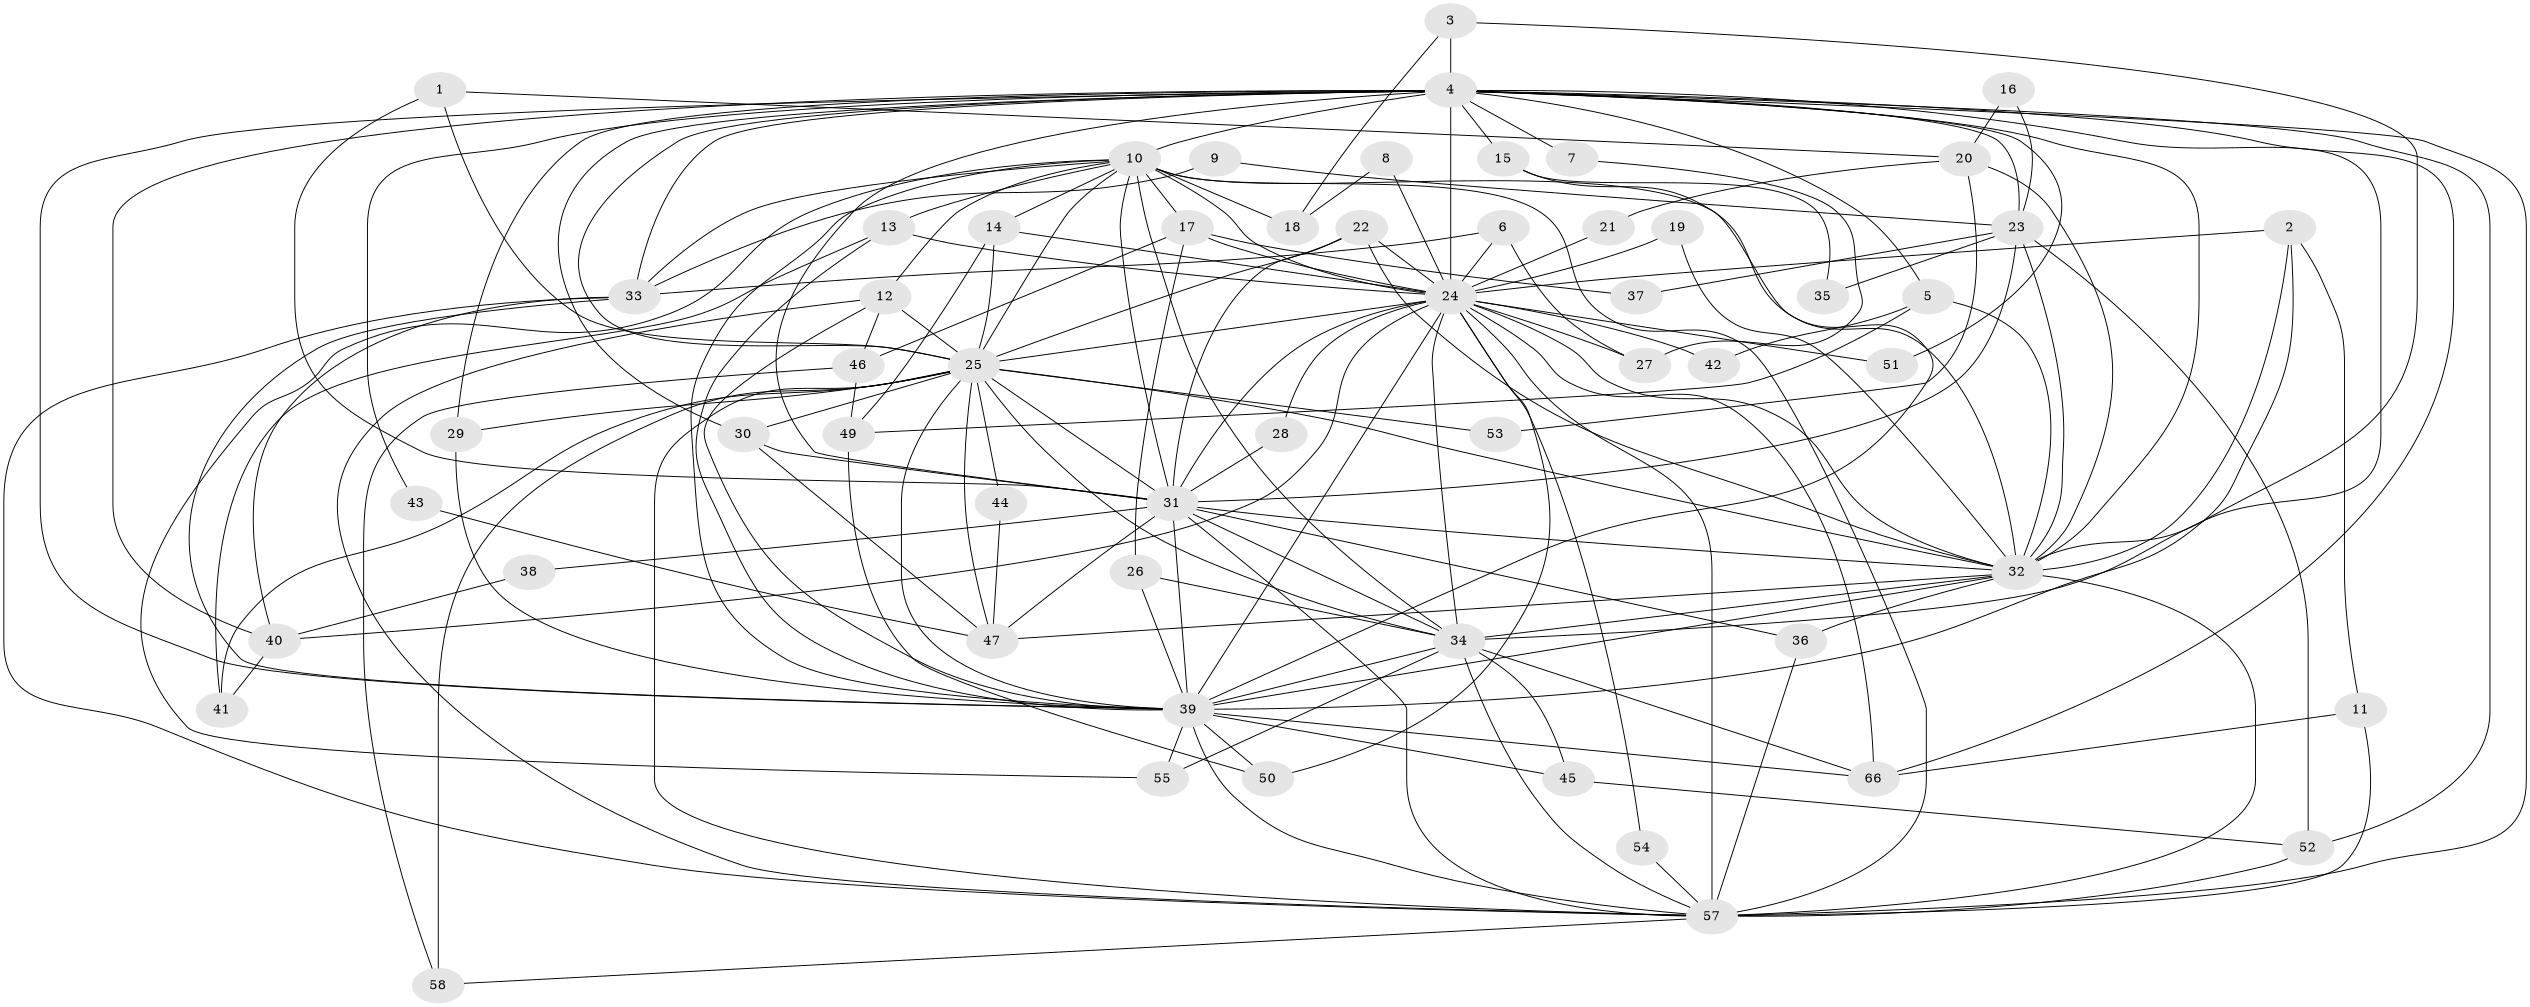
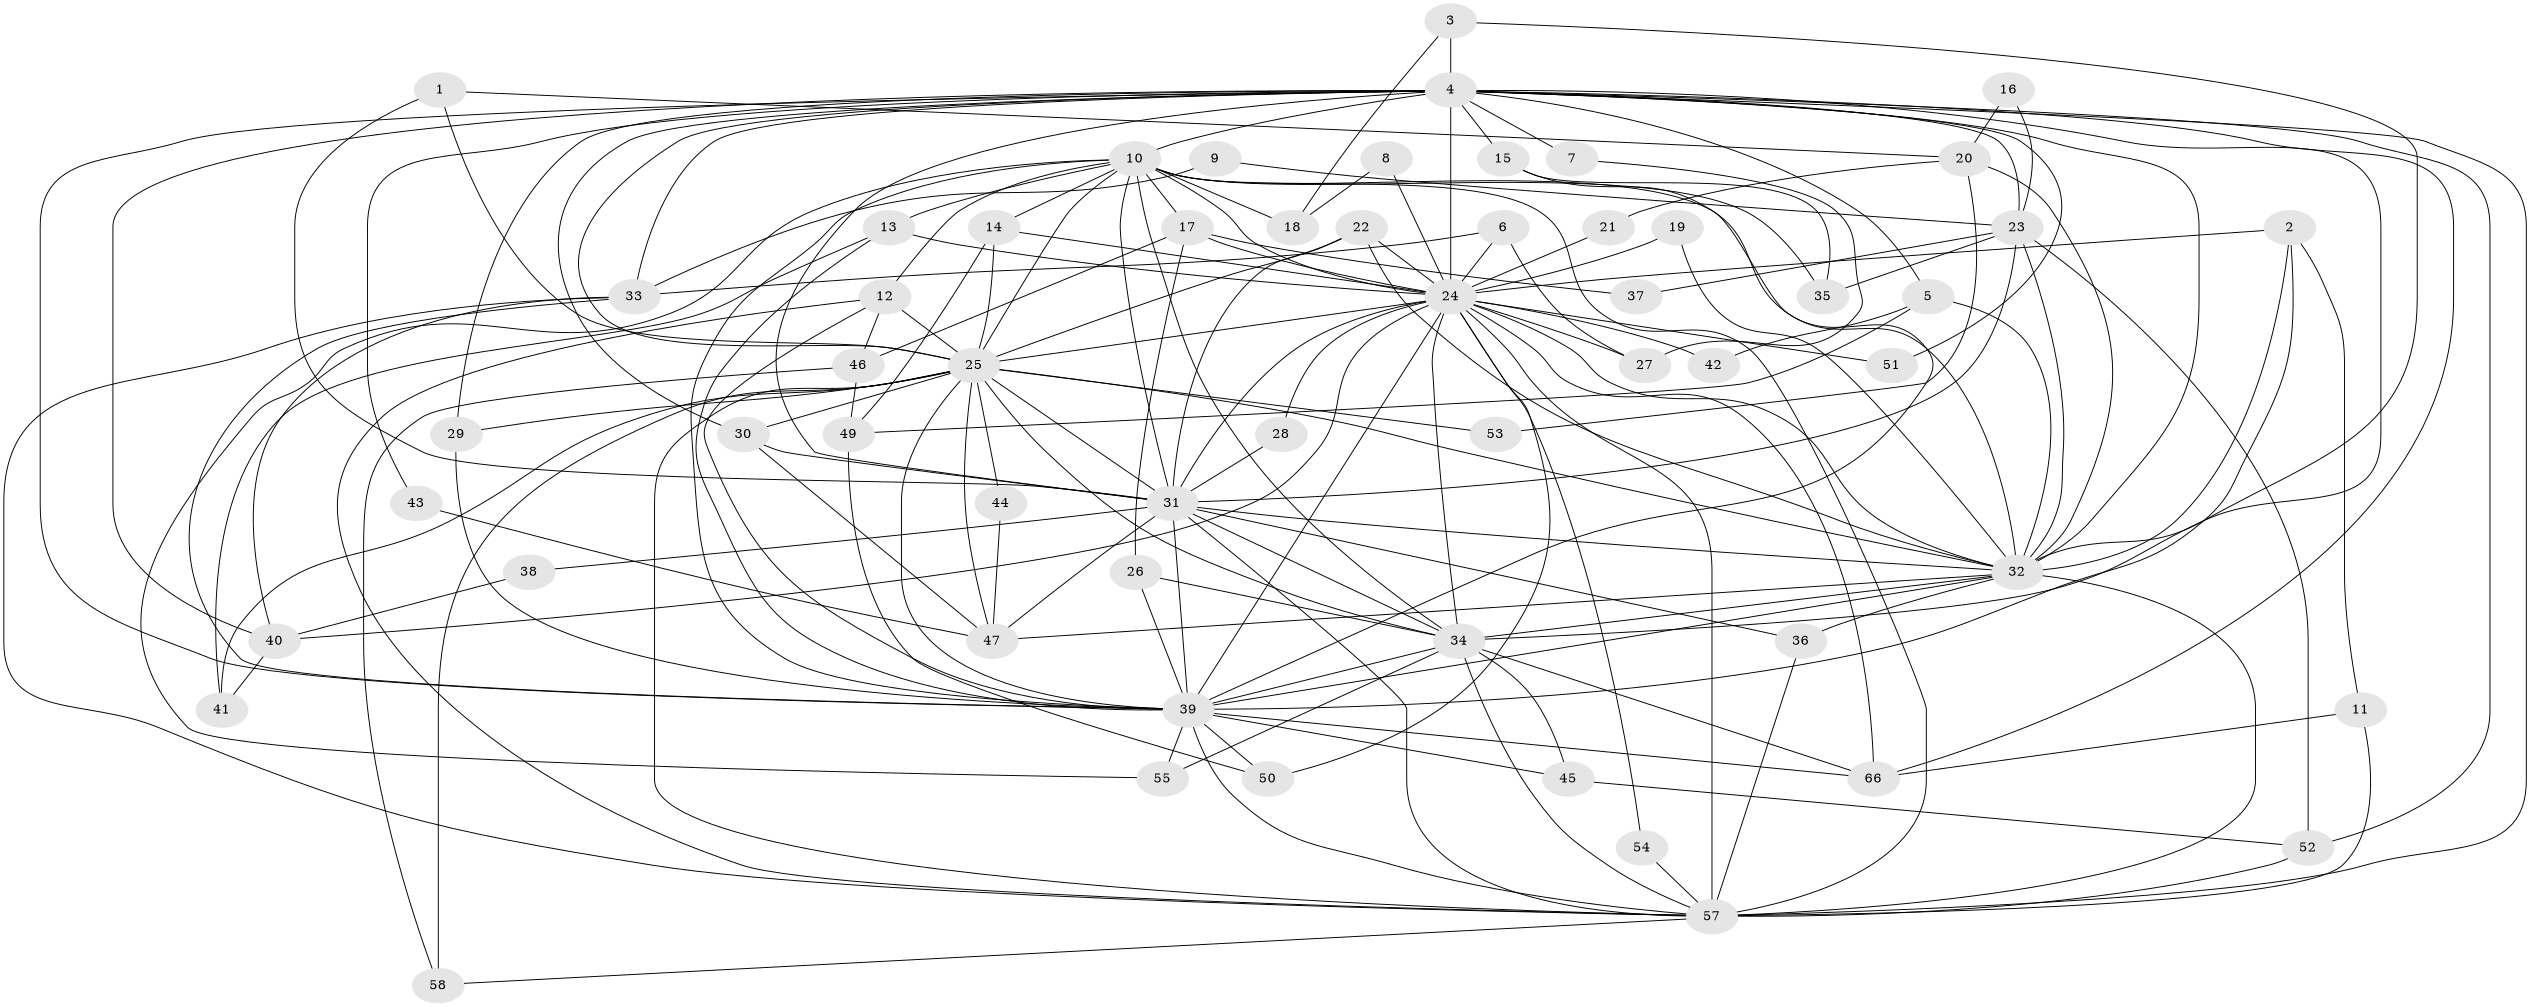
edge "10" -- "33": now "10" -- "35"
